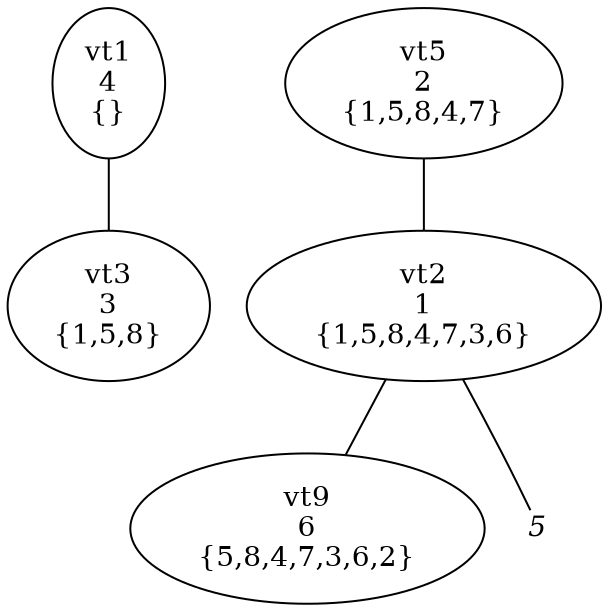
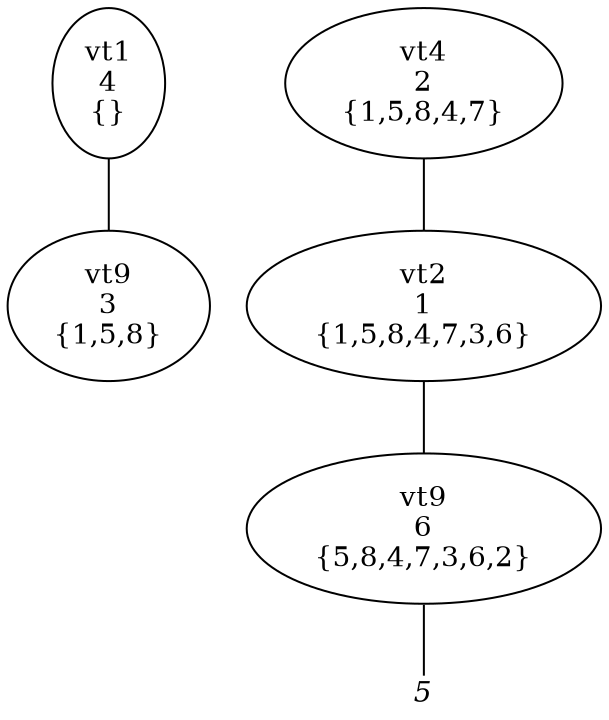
node "vt5 2 {1,5,8,4,7}": label "vt5 2 {1,5,8,4,7}" -> "vt4 2 {1,5,8,4,7}"
node "vt3 3 {1,5,8}": label "vt3 3 {1,5,8}" -> "vt9 3 {1,5,8}"
edge "vt2 1 {1,5,8,4,7,3,6}" -- "5": now "vt9 6 {5,8,4,7,3,6,2}" -- "5"
